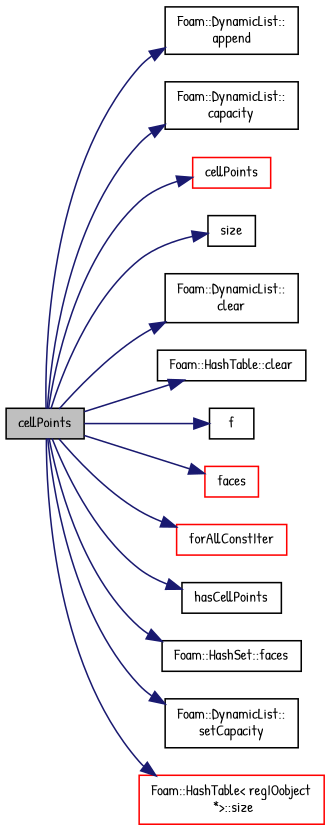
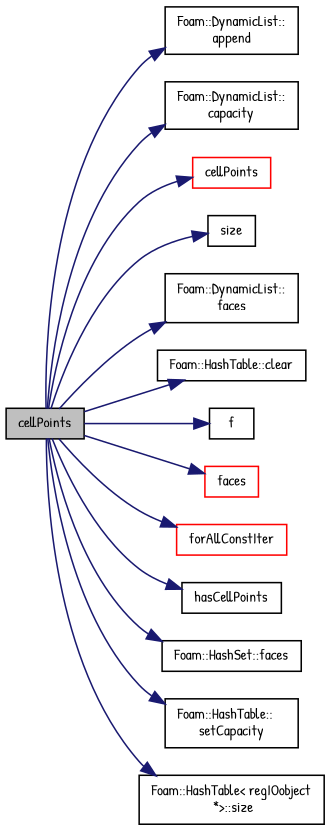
node "Foam::DynamicList:: clear": label "Foam::DynamicList:: clear" -> "Foam::DynamicList:: faces"
node "Foam::DynamicList:: setCapacity": label "Foam::DynamicList:: setCapacity" -> "Foam::HashTable:: setCapacity"
node "Foam::HashTable< regIOobject *>::size": color red -> black
